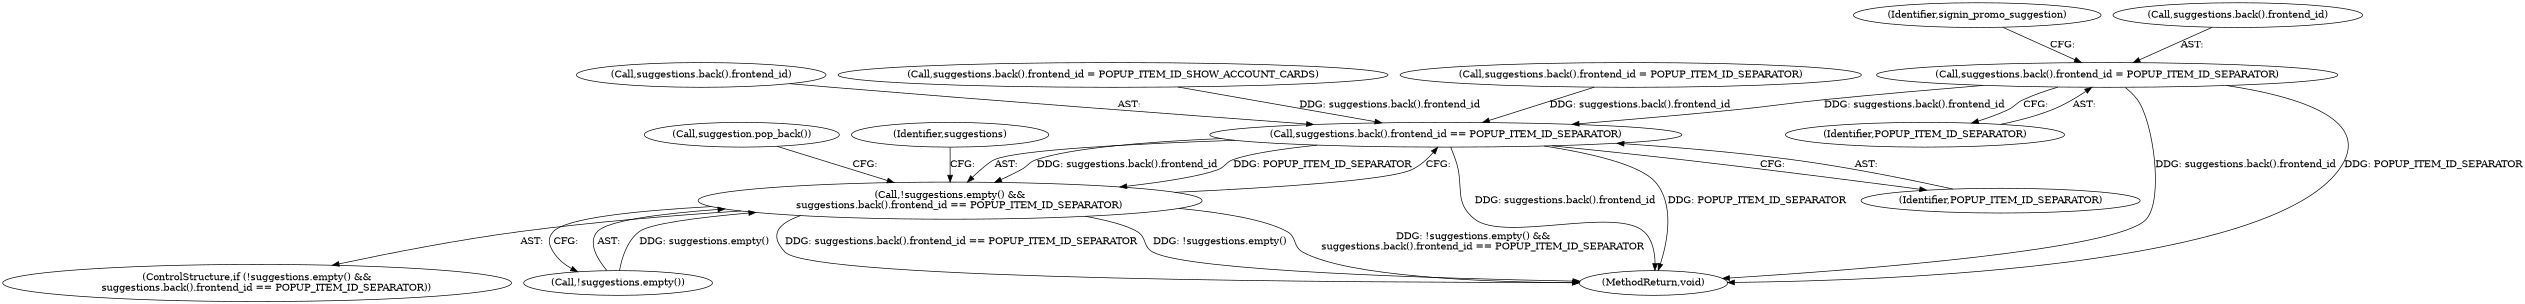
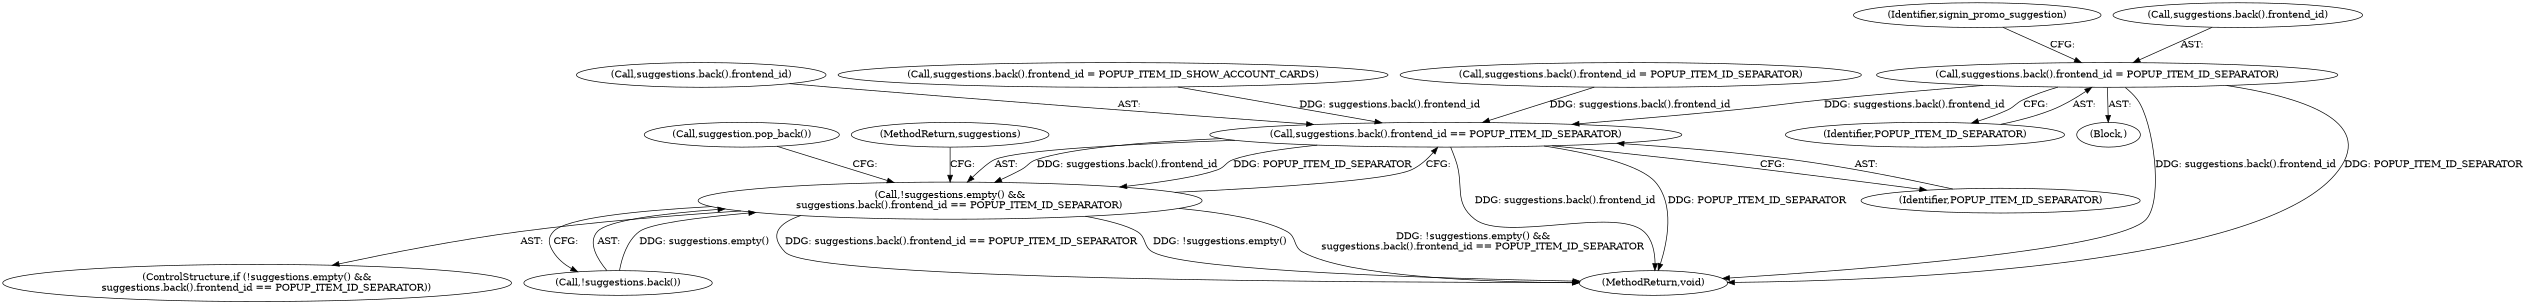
node "(Identifier,suggestions)": label "(Identifier,suggestions)" -> "(MethodReturn,suggestions)"
node "(Block,)": added
node "(Call,!suggestions.empty())": label "(Call,!suggestions.empty())" -> "(Call,!suggestions.back())"
